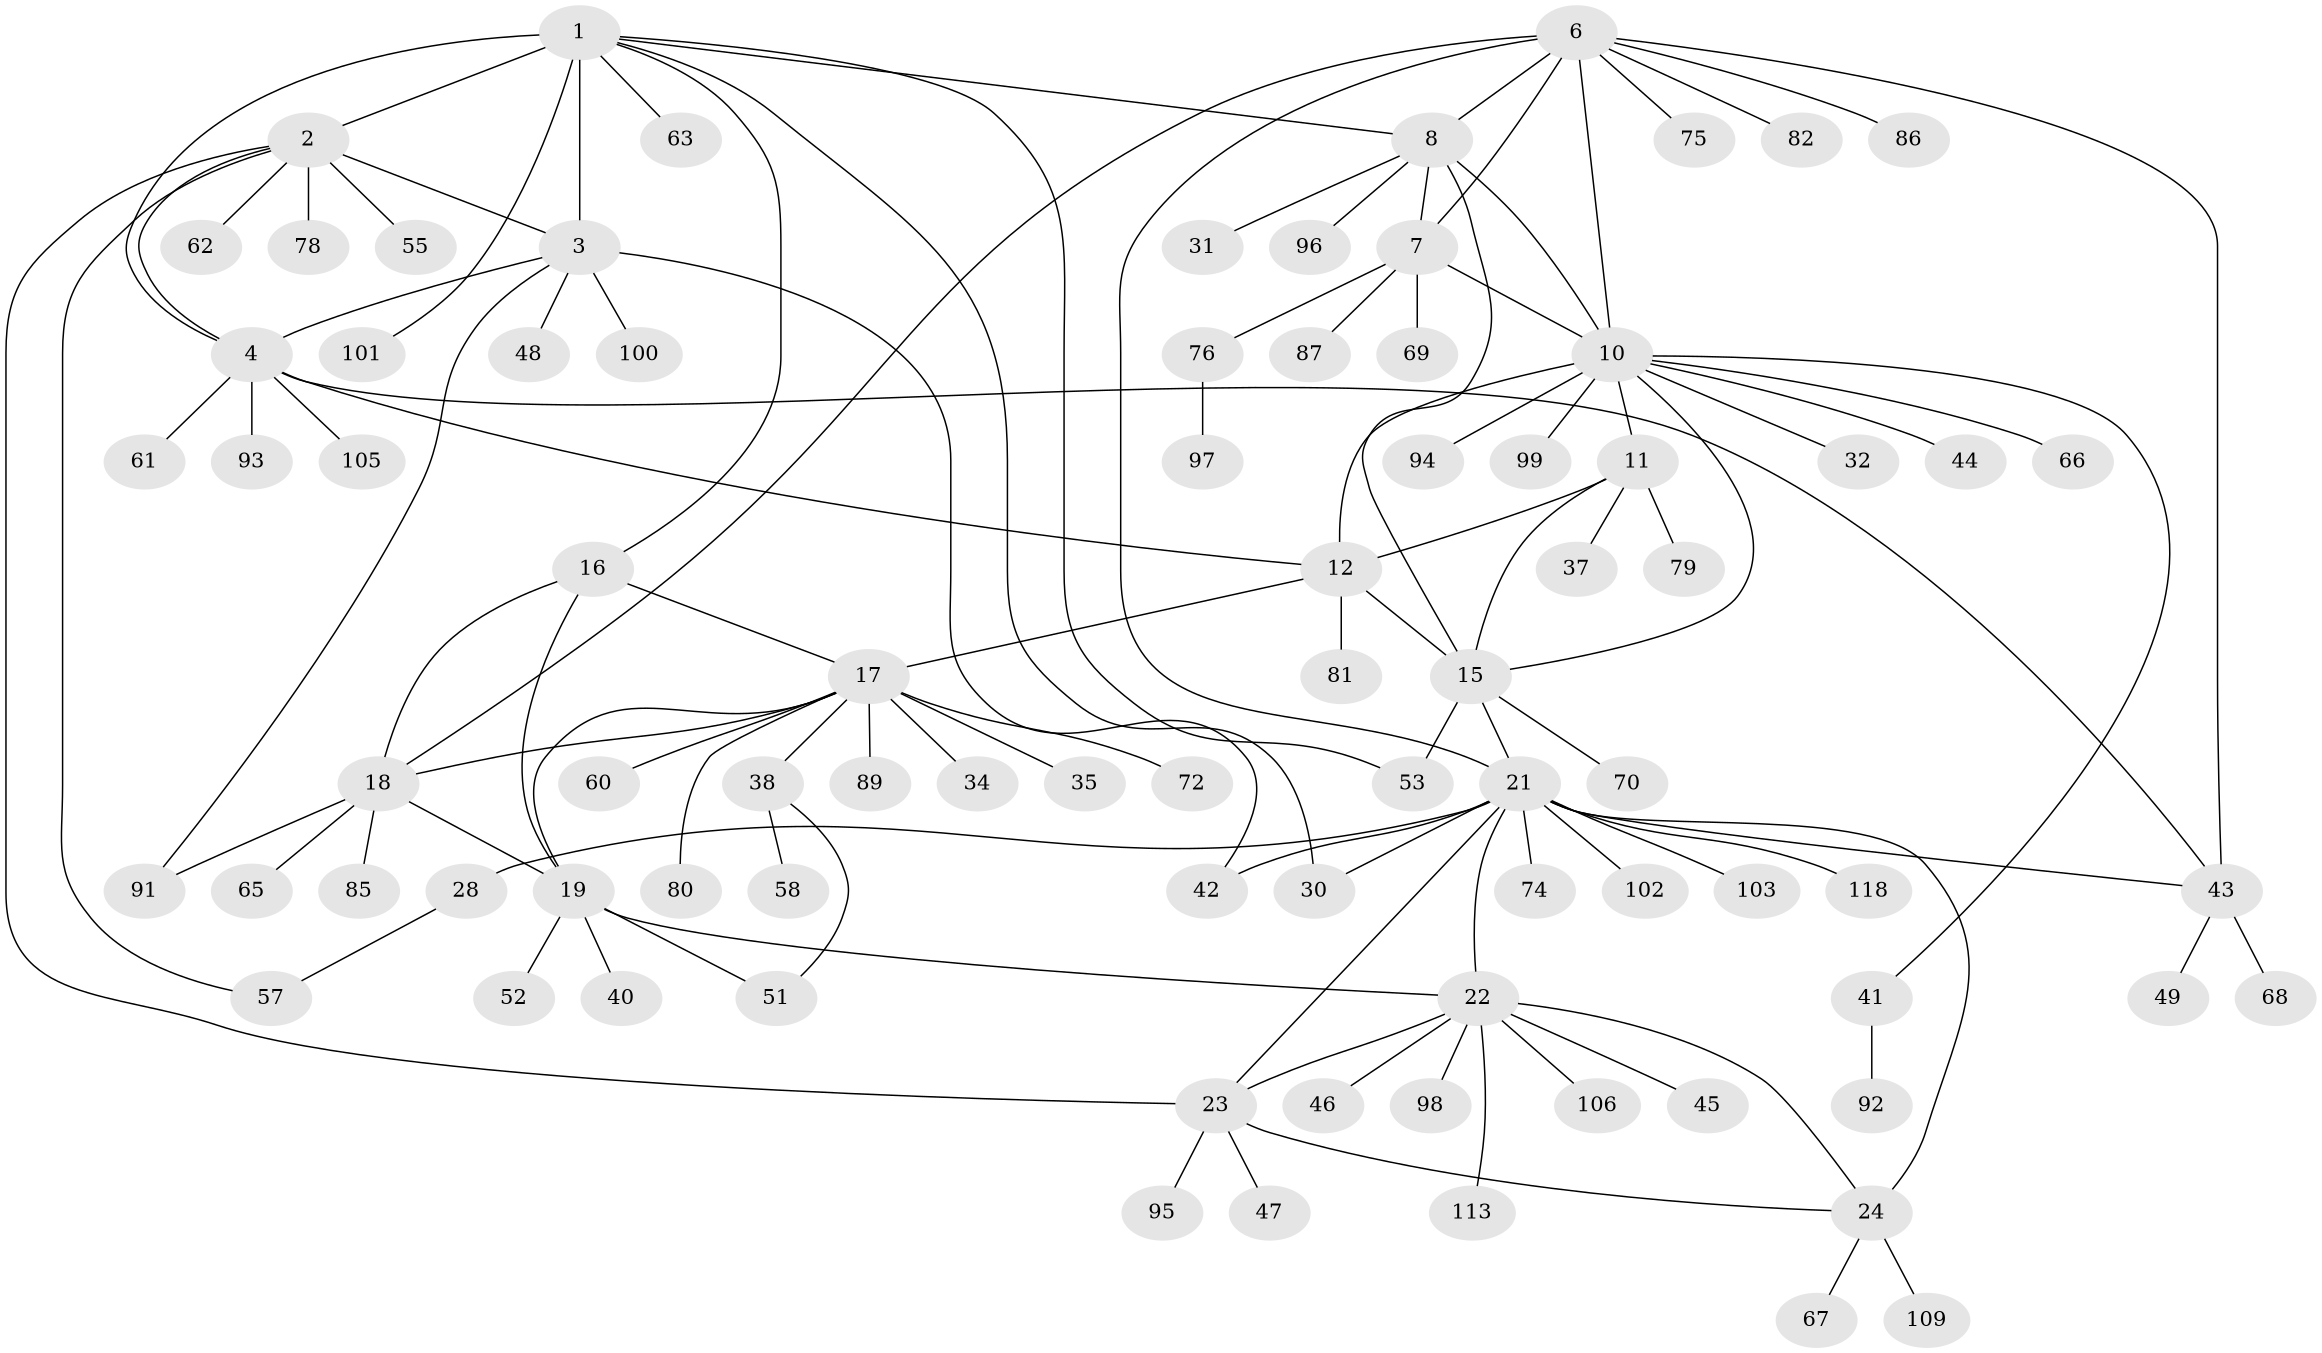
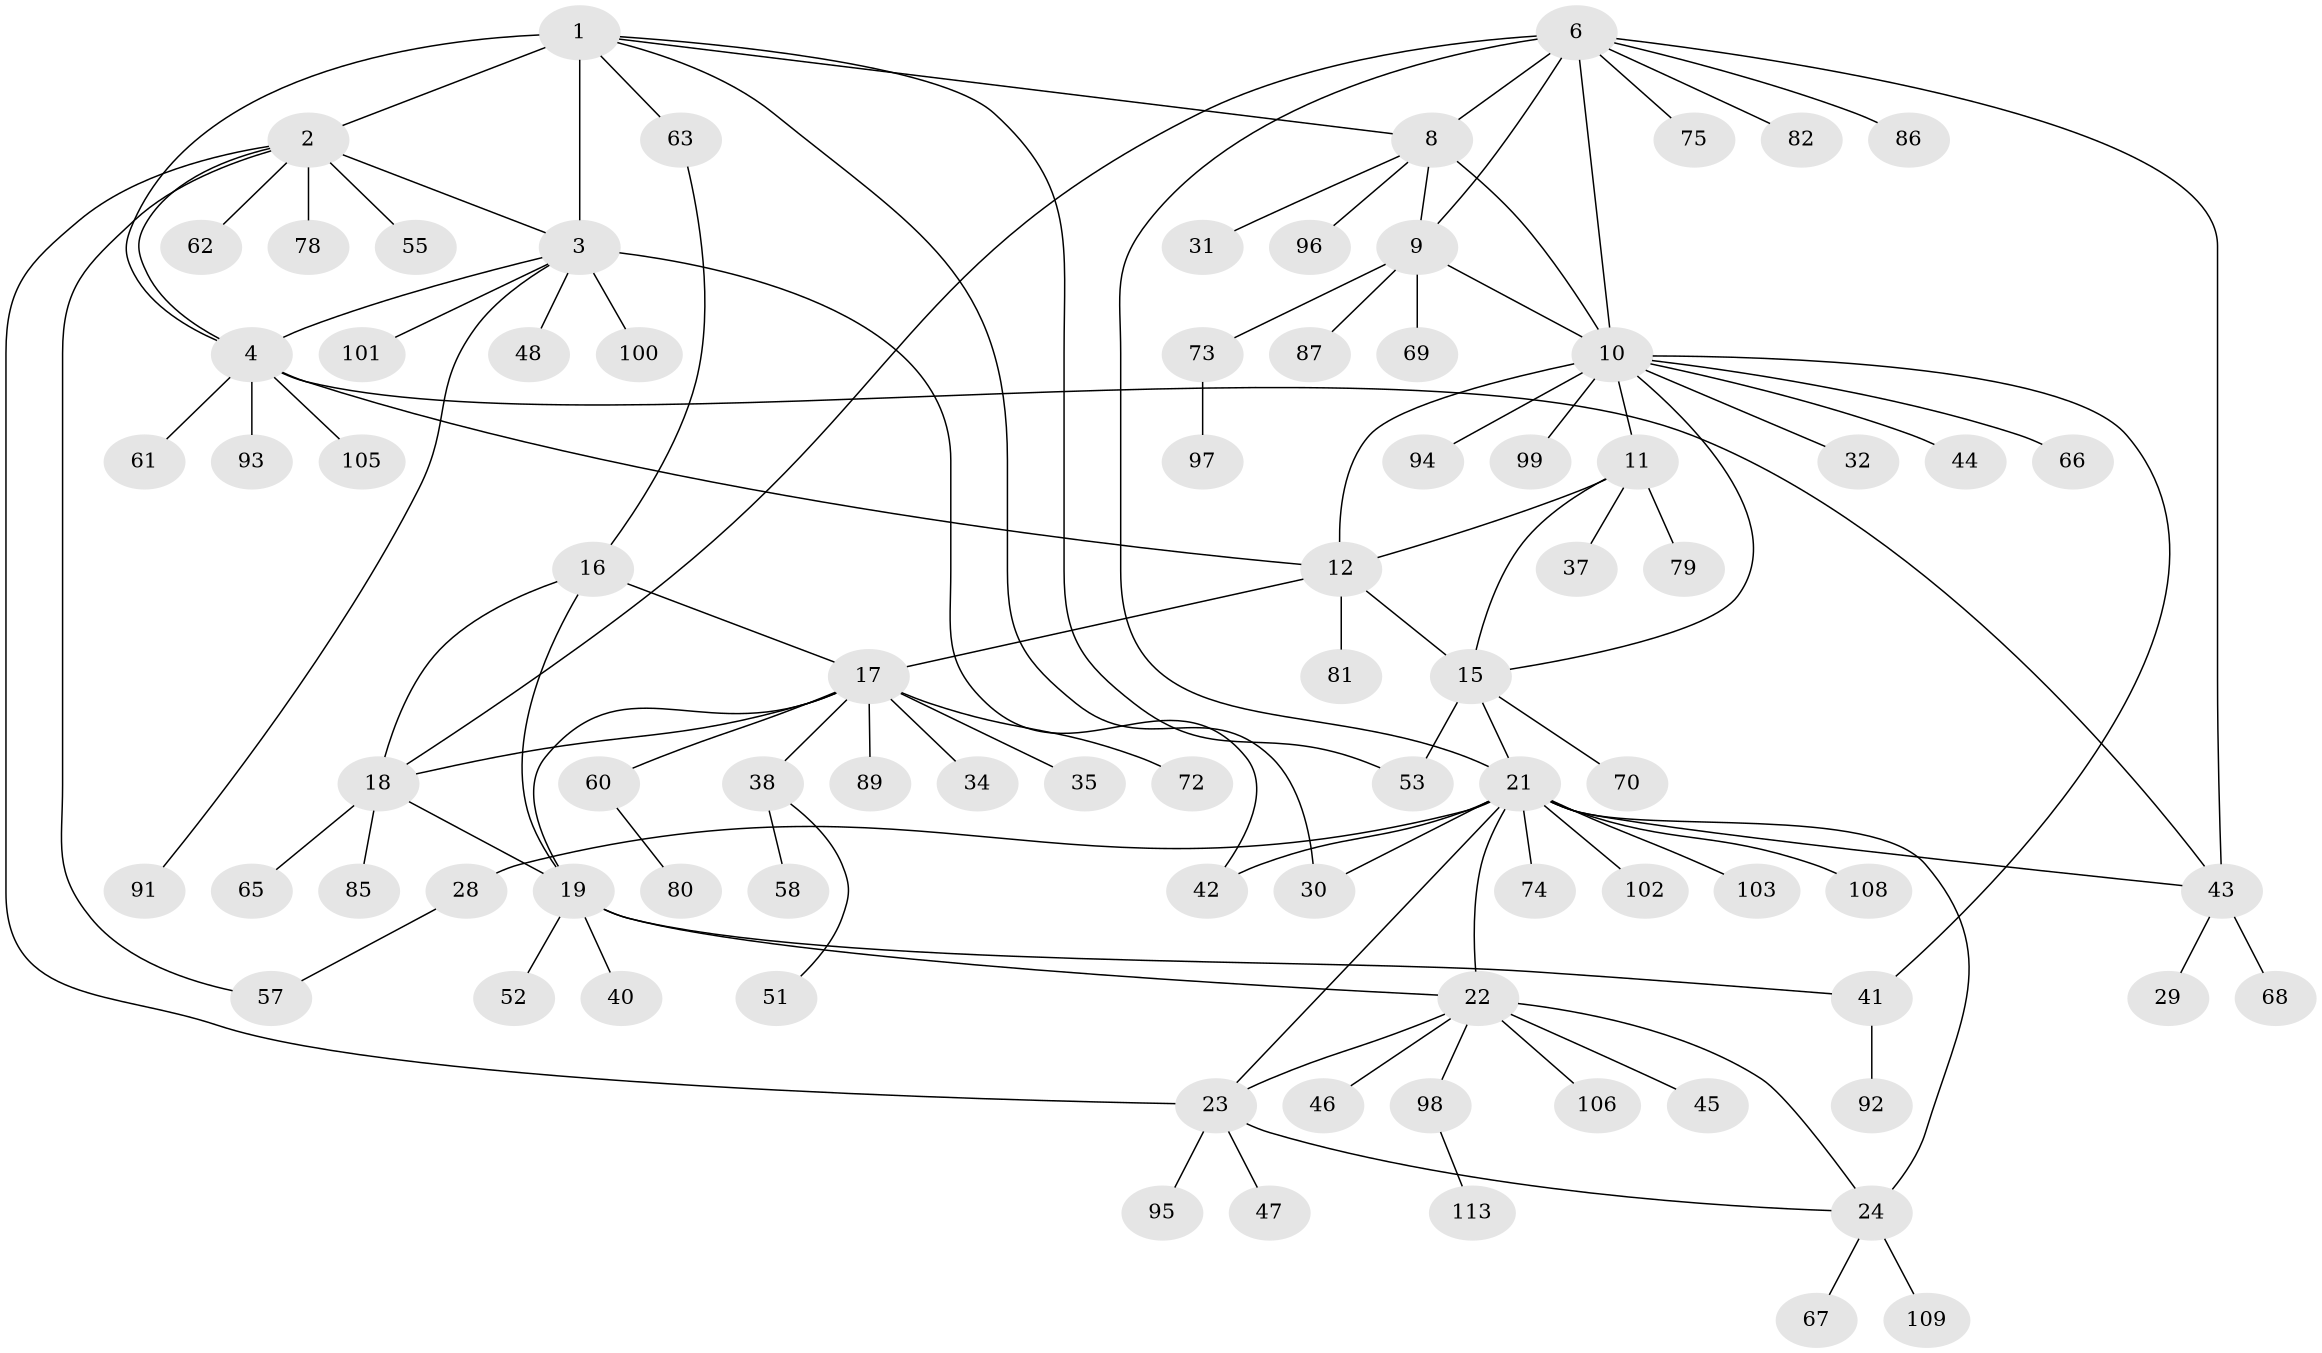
edge "1" -- "101": now "3" -- "101"
node "7": label "7" -> "9"
edge "1" -- "16": now "63" -- "16"
node "76": label "76" -> "73"
edge "8" -- "15": removed
edge "17" -- "80": now "60" -- "80"
edge "18" -- "91": removed
node "118": label "118" -> "108"
edge "19" -- "51": now "19" -- "41"
node "49": label "49" -> "29"
edge "22" -- "113": now "98" -- "113"
